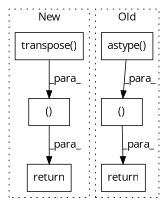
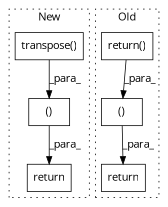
node "astype()": label "astype()" -> "return()"
